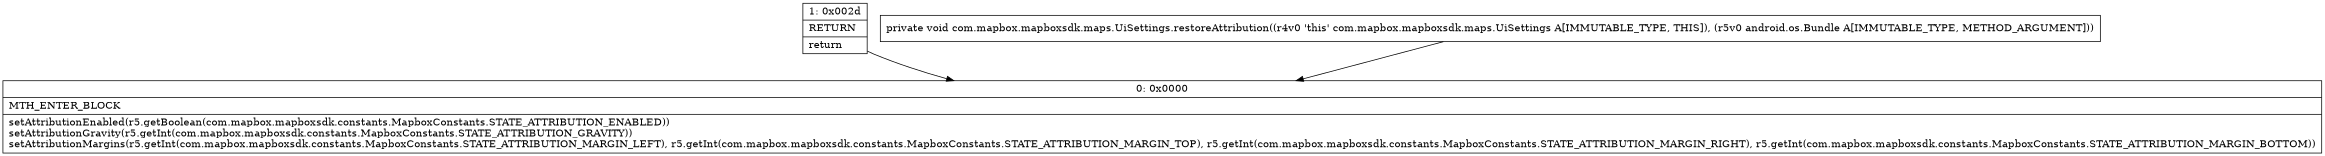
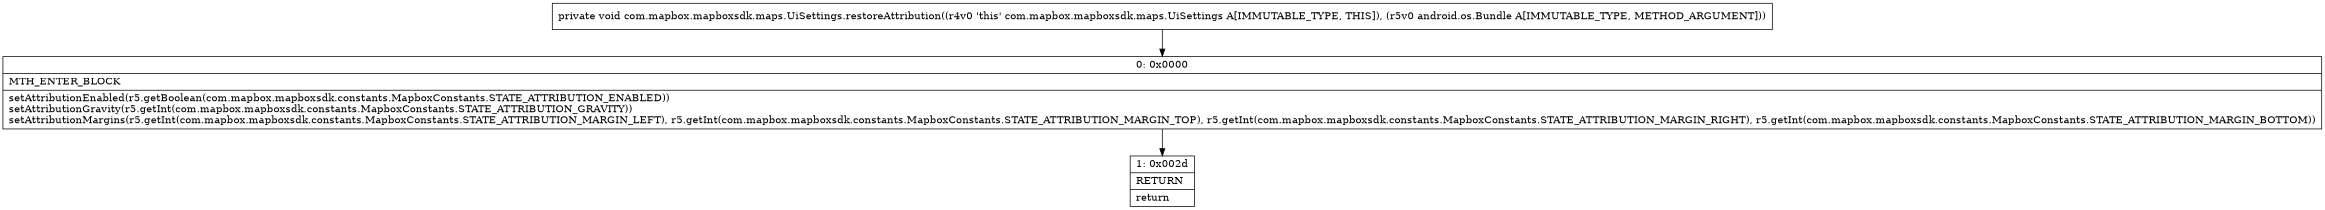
edge "1: 0x002d" -> "0: 0x0000": reversed
